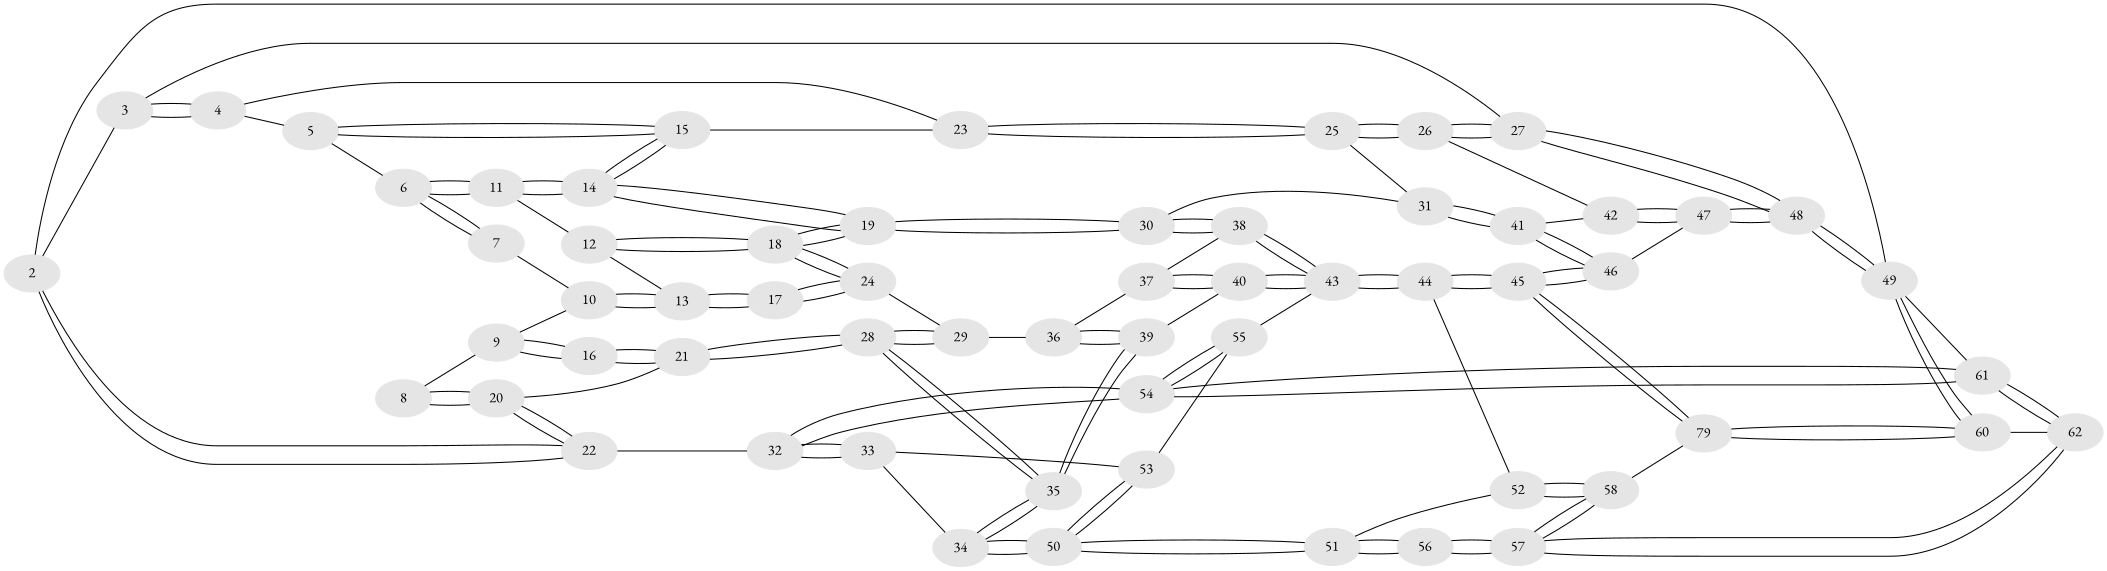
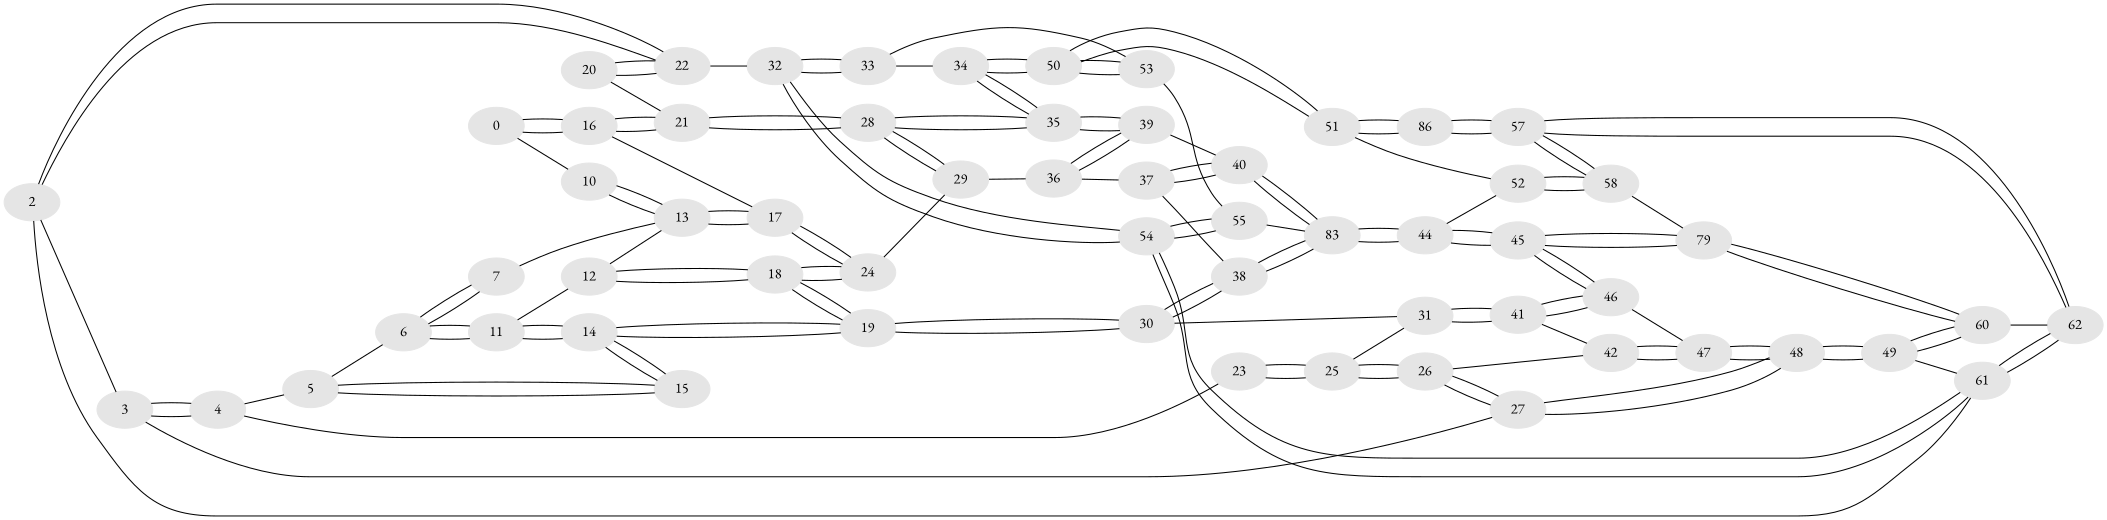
edge "2" -- "49": now "2" -- "61"
edge "15" -- "23": removed
edge "16" -- "17": added
edge "7" -- "10": now "7" -- "13"
node "43": label "43" -> "83"
node "9": label "9" -> "0"
node "8": removed
node "56": label "56" -> "86"
